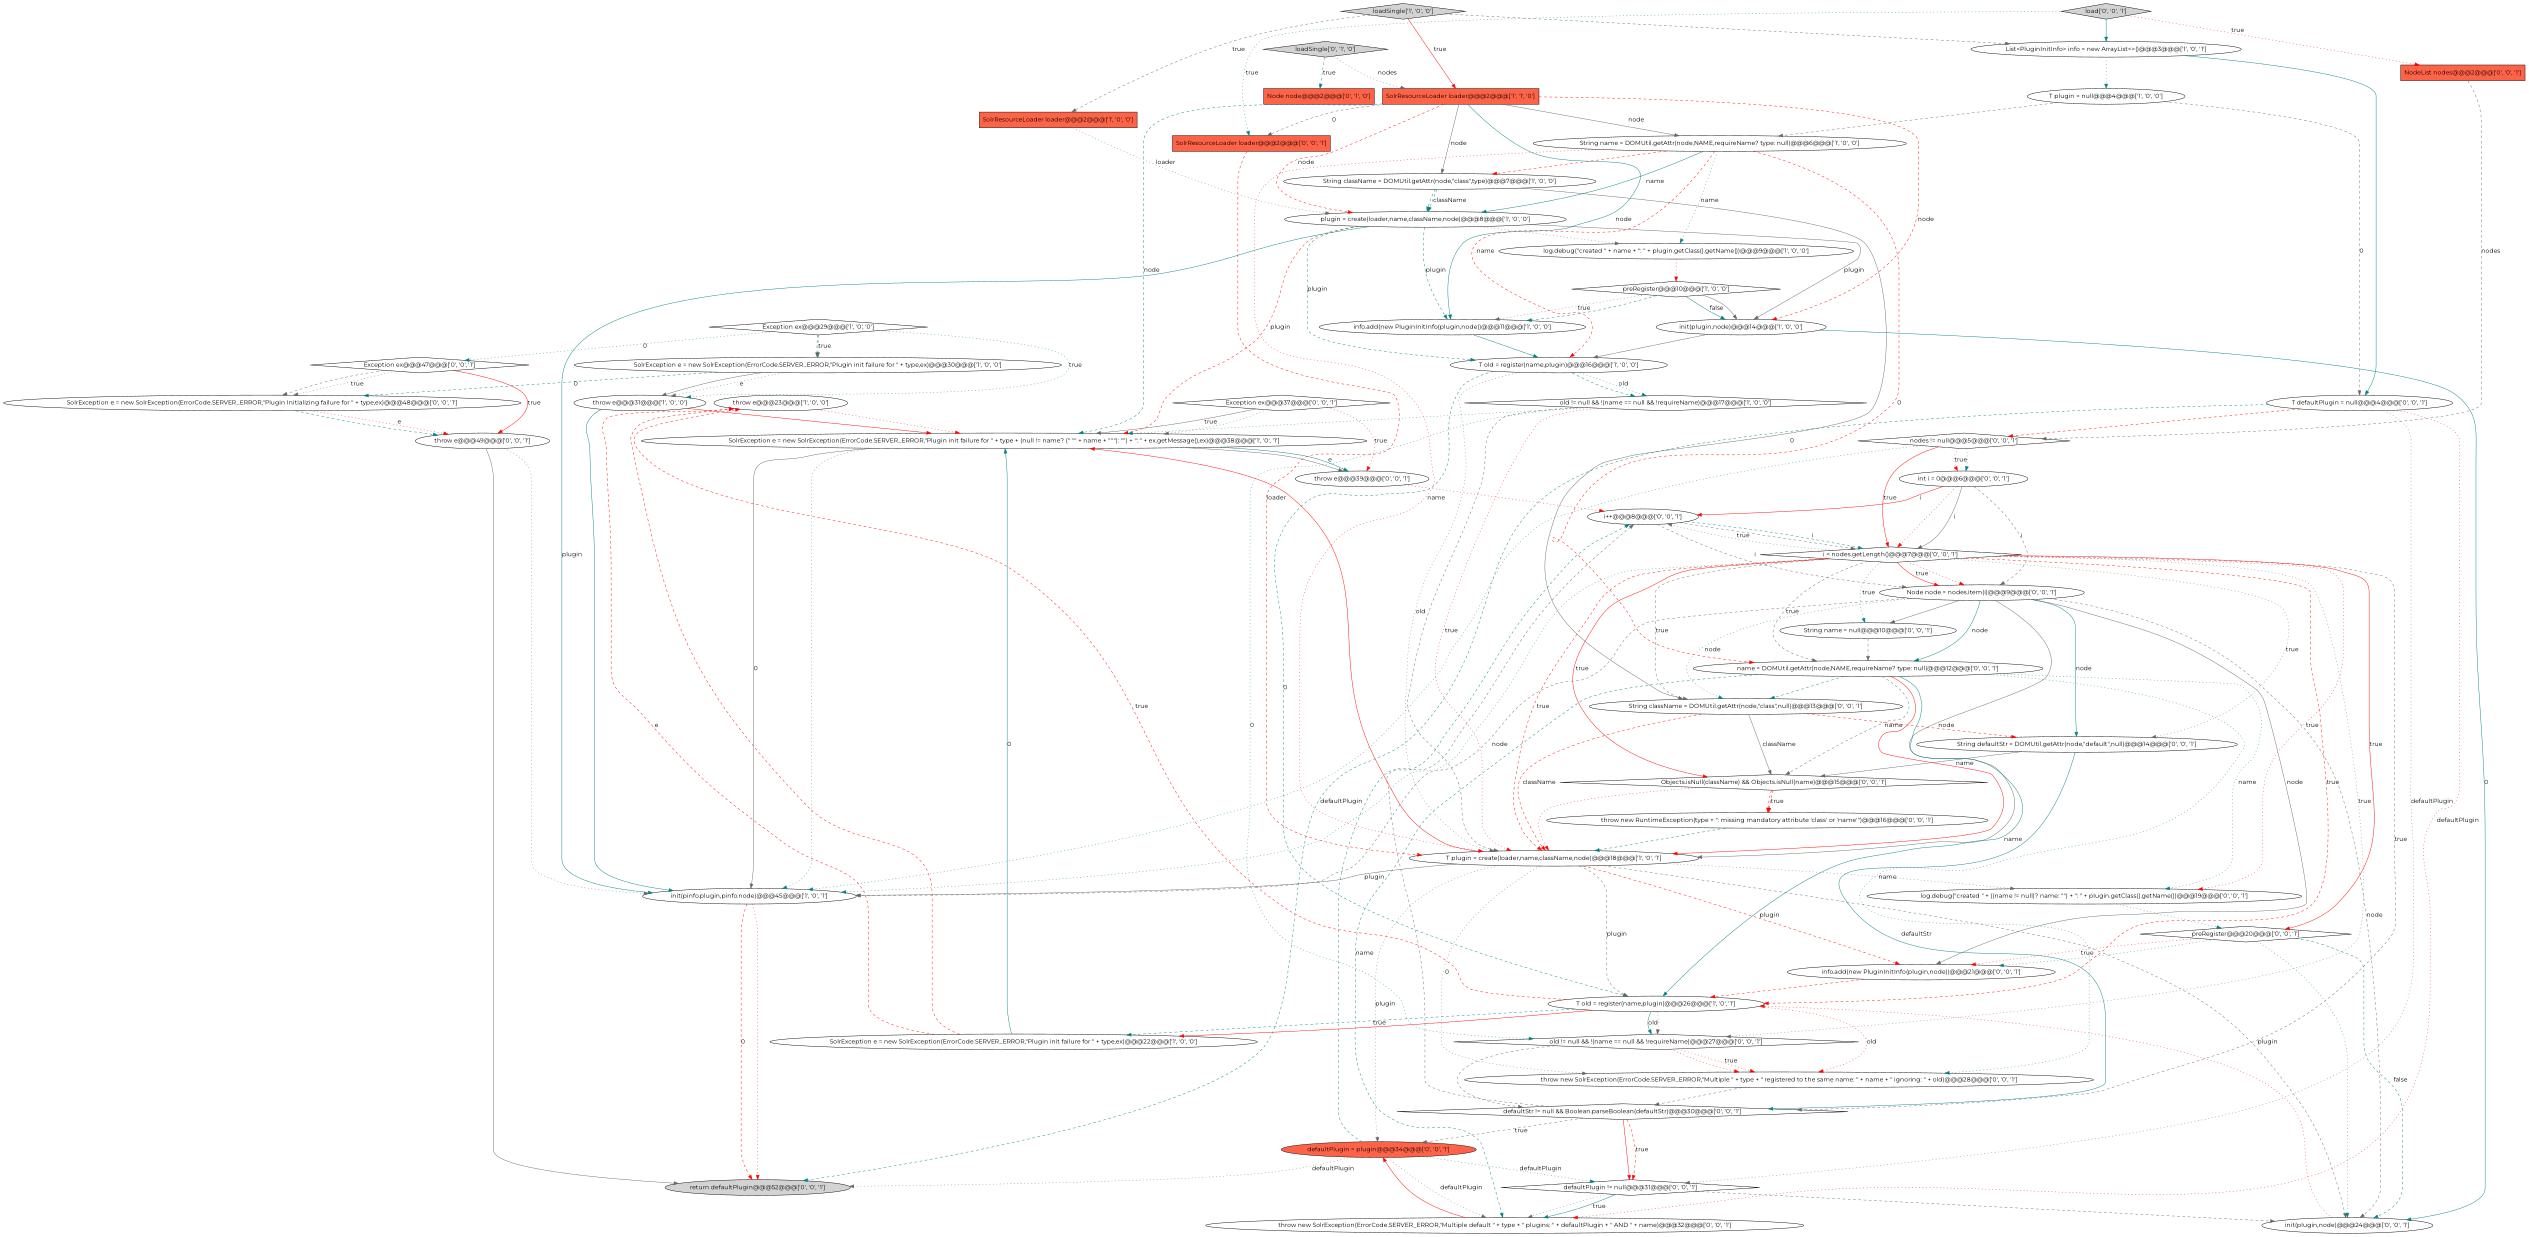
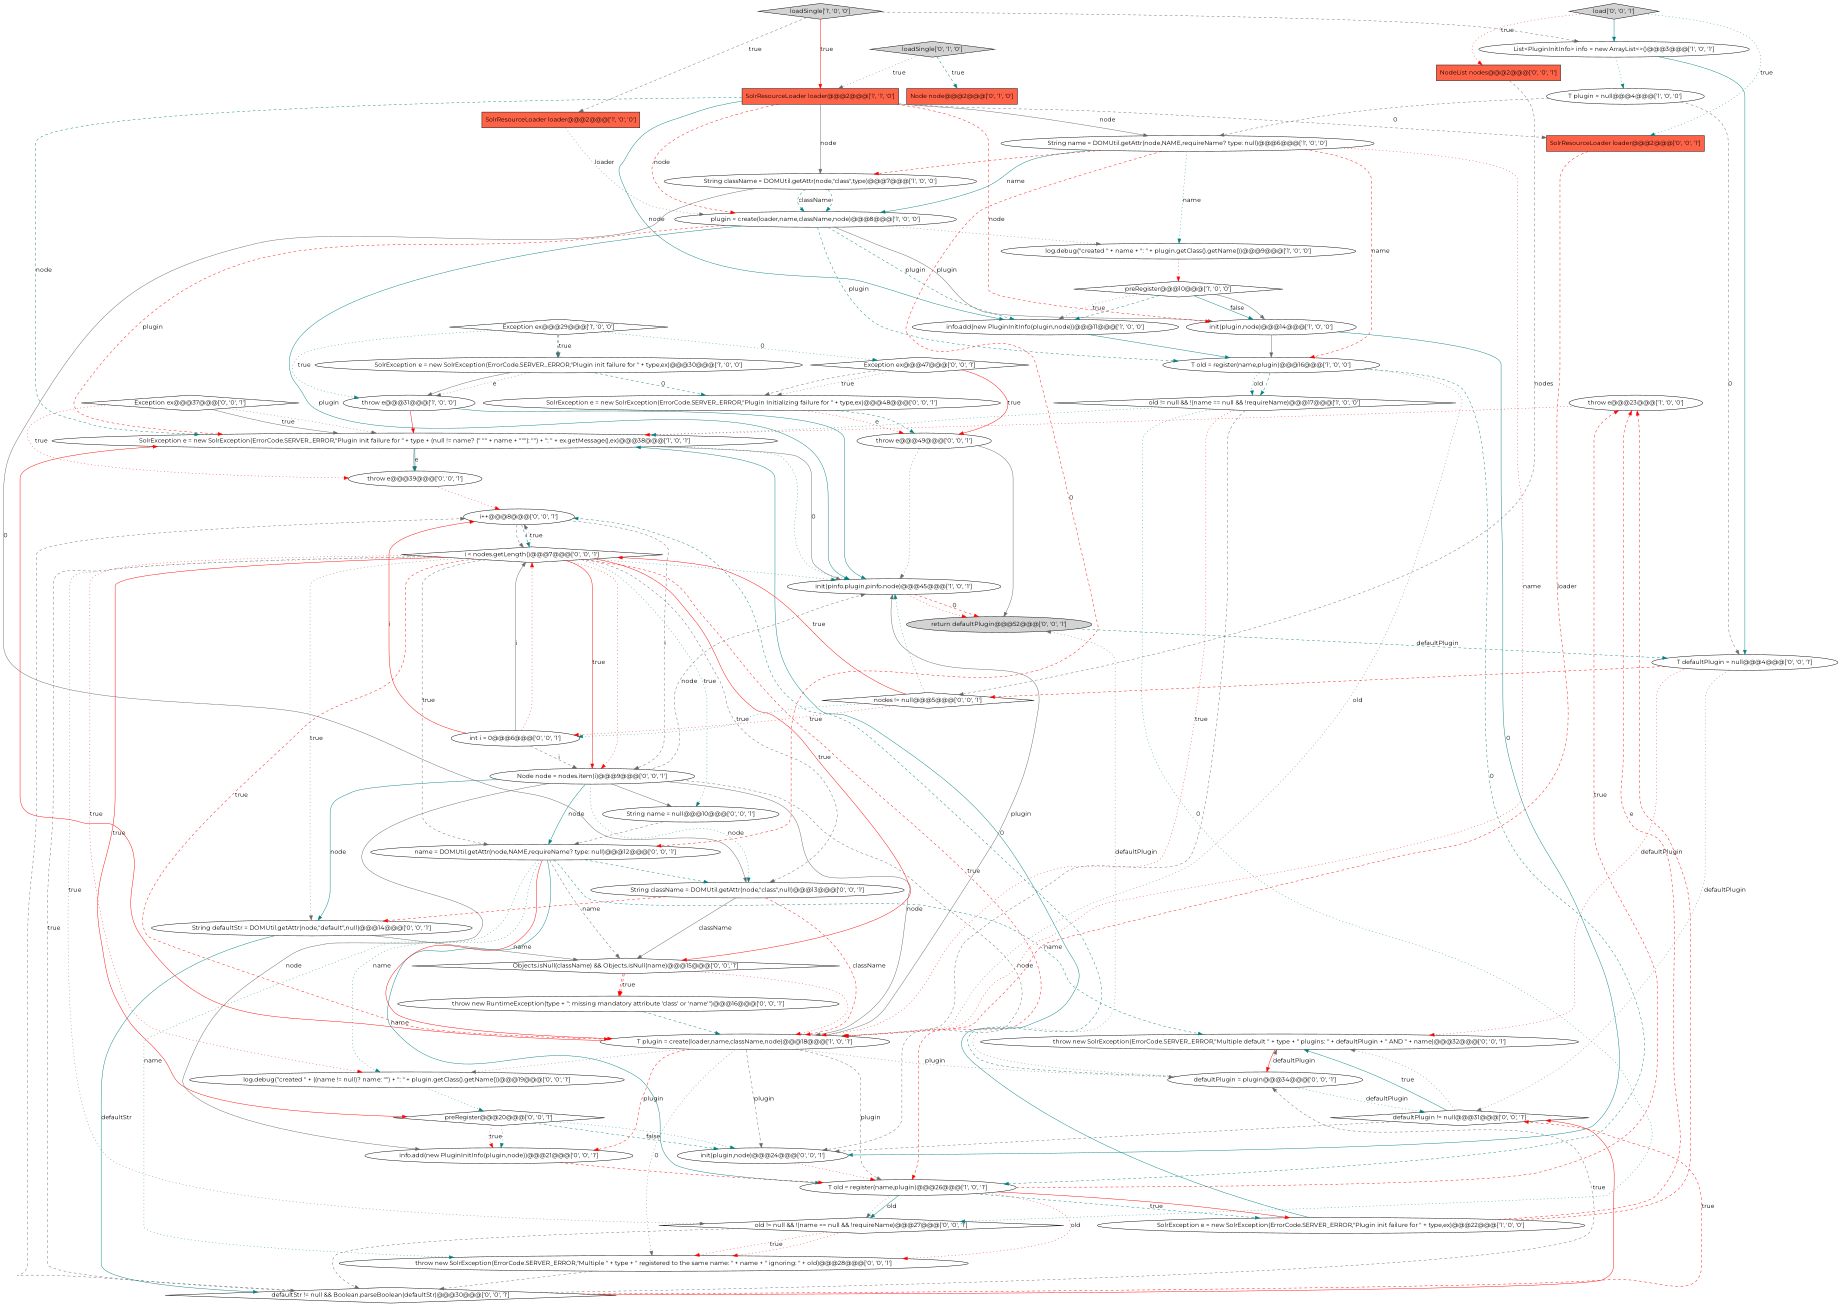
edge "loadSingle['0', '1', '0']" -> "SolrResourceLoader loader@@@2@@@['1', '1', '0']": label "nodes" -> "true"
edge "T defaultPlugin = null@@@4@@@['0', '0', '1']" -> "return defaultPlugin@@@52@@@['0', '0', '1']": reversed
node "defaultPlugin = plugin@@@34@@@['0', '0', '1']": fillcolor tomato -> white
